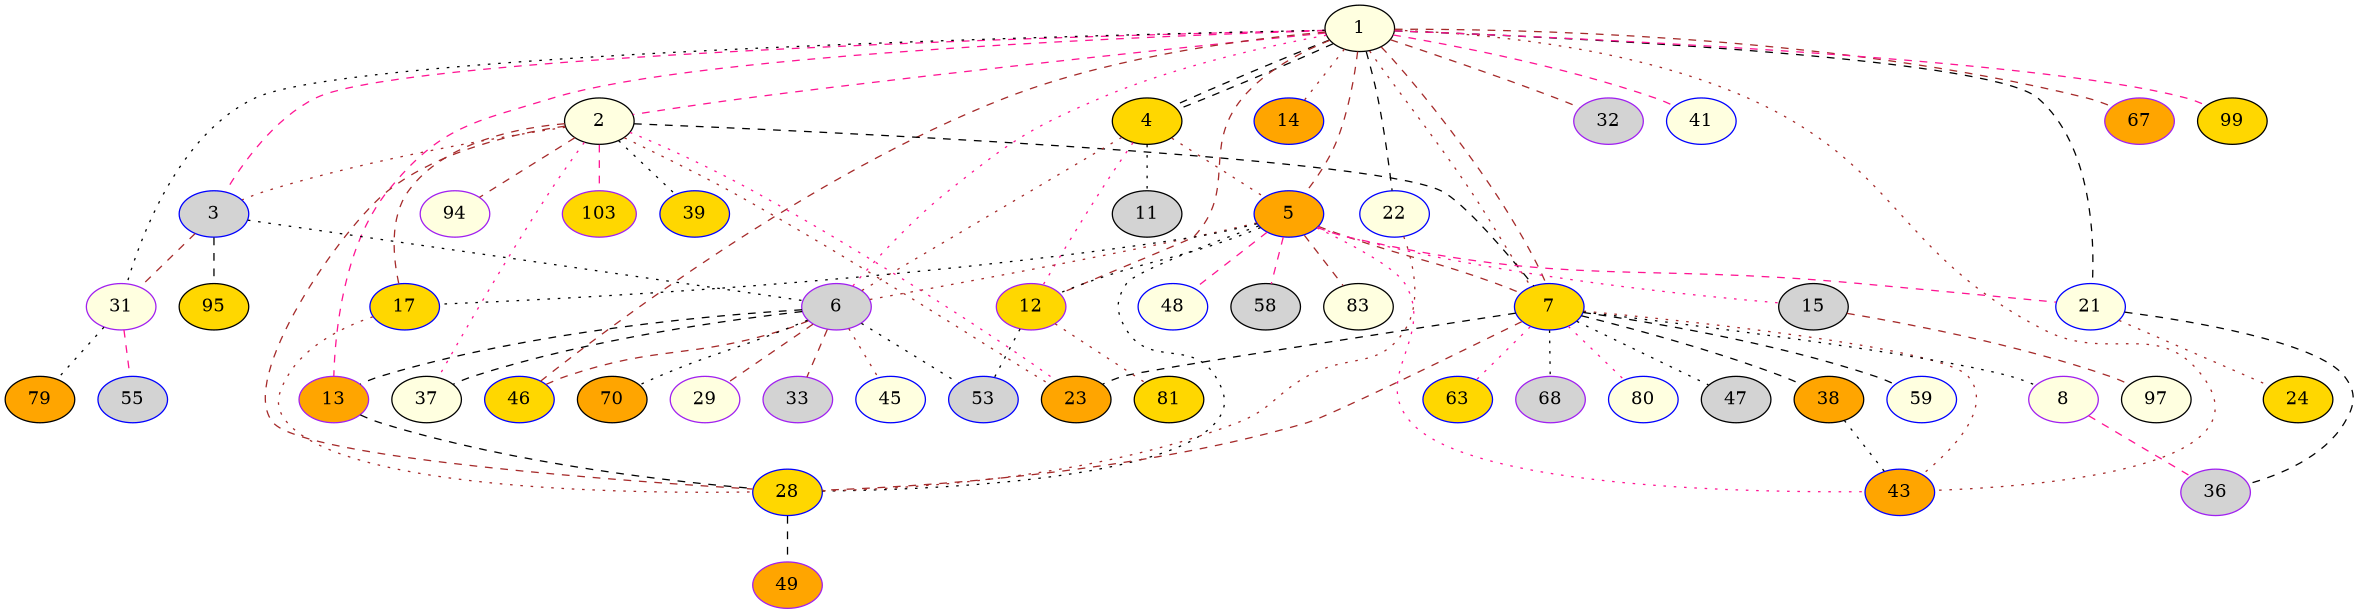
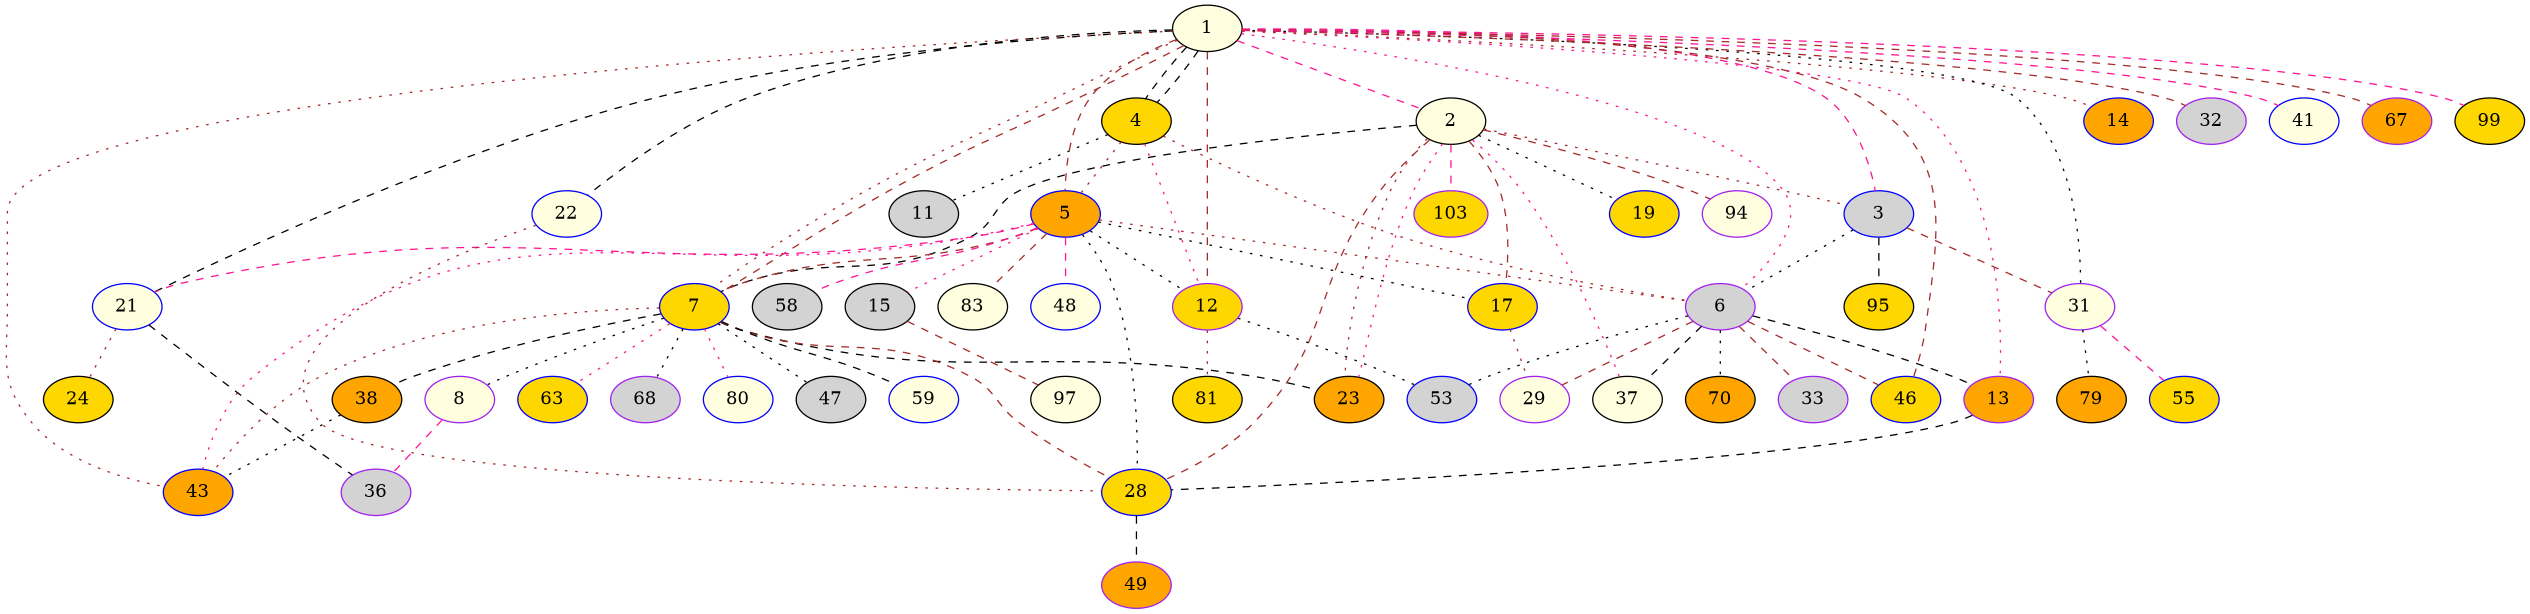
edge "1" -- "13": style dashed -> dotted
node "39": label "39" -> "19"
node "55": fillcolor lightgrey -> gold
node "45": removed
edge "17" -- "28": now "17" -- "29"
